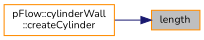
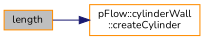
edge "pFlow::cylinderWall ::createCylinder" -> "length": reversed
